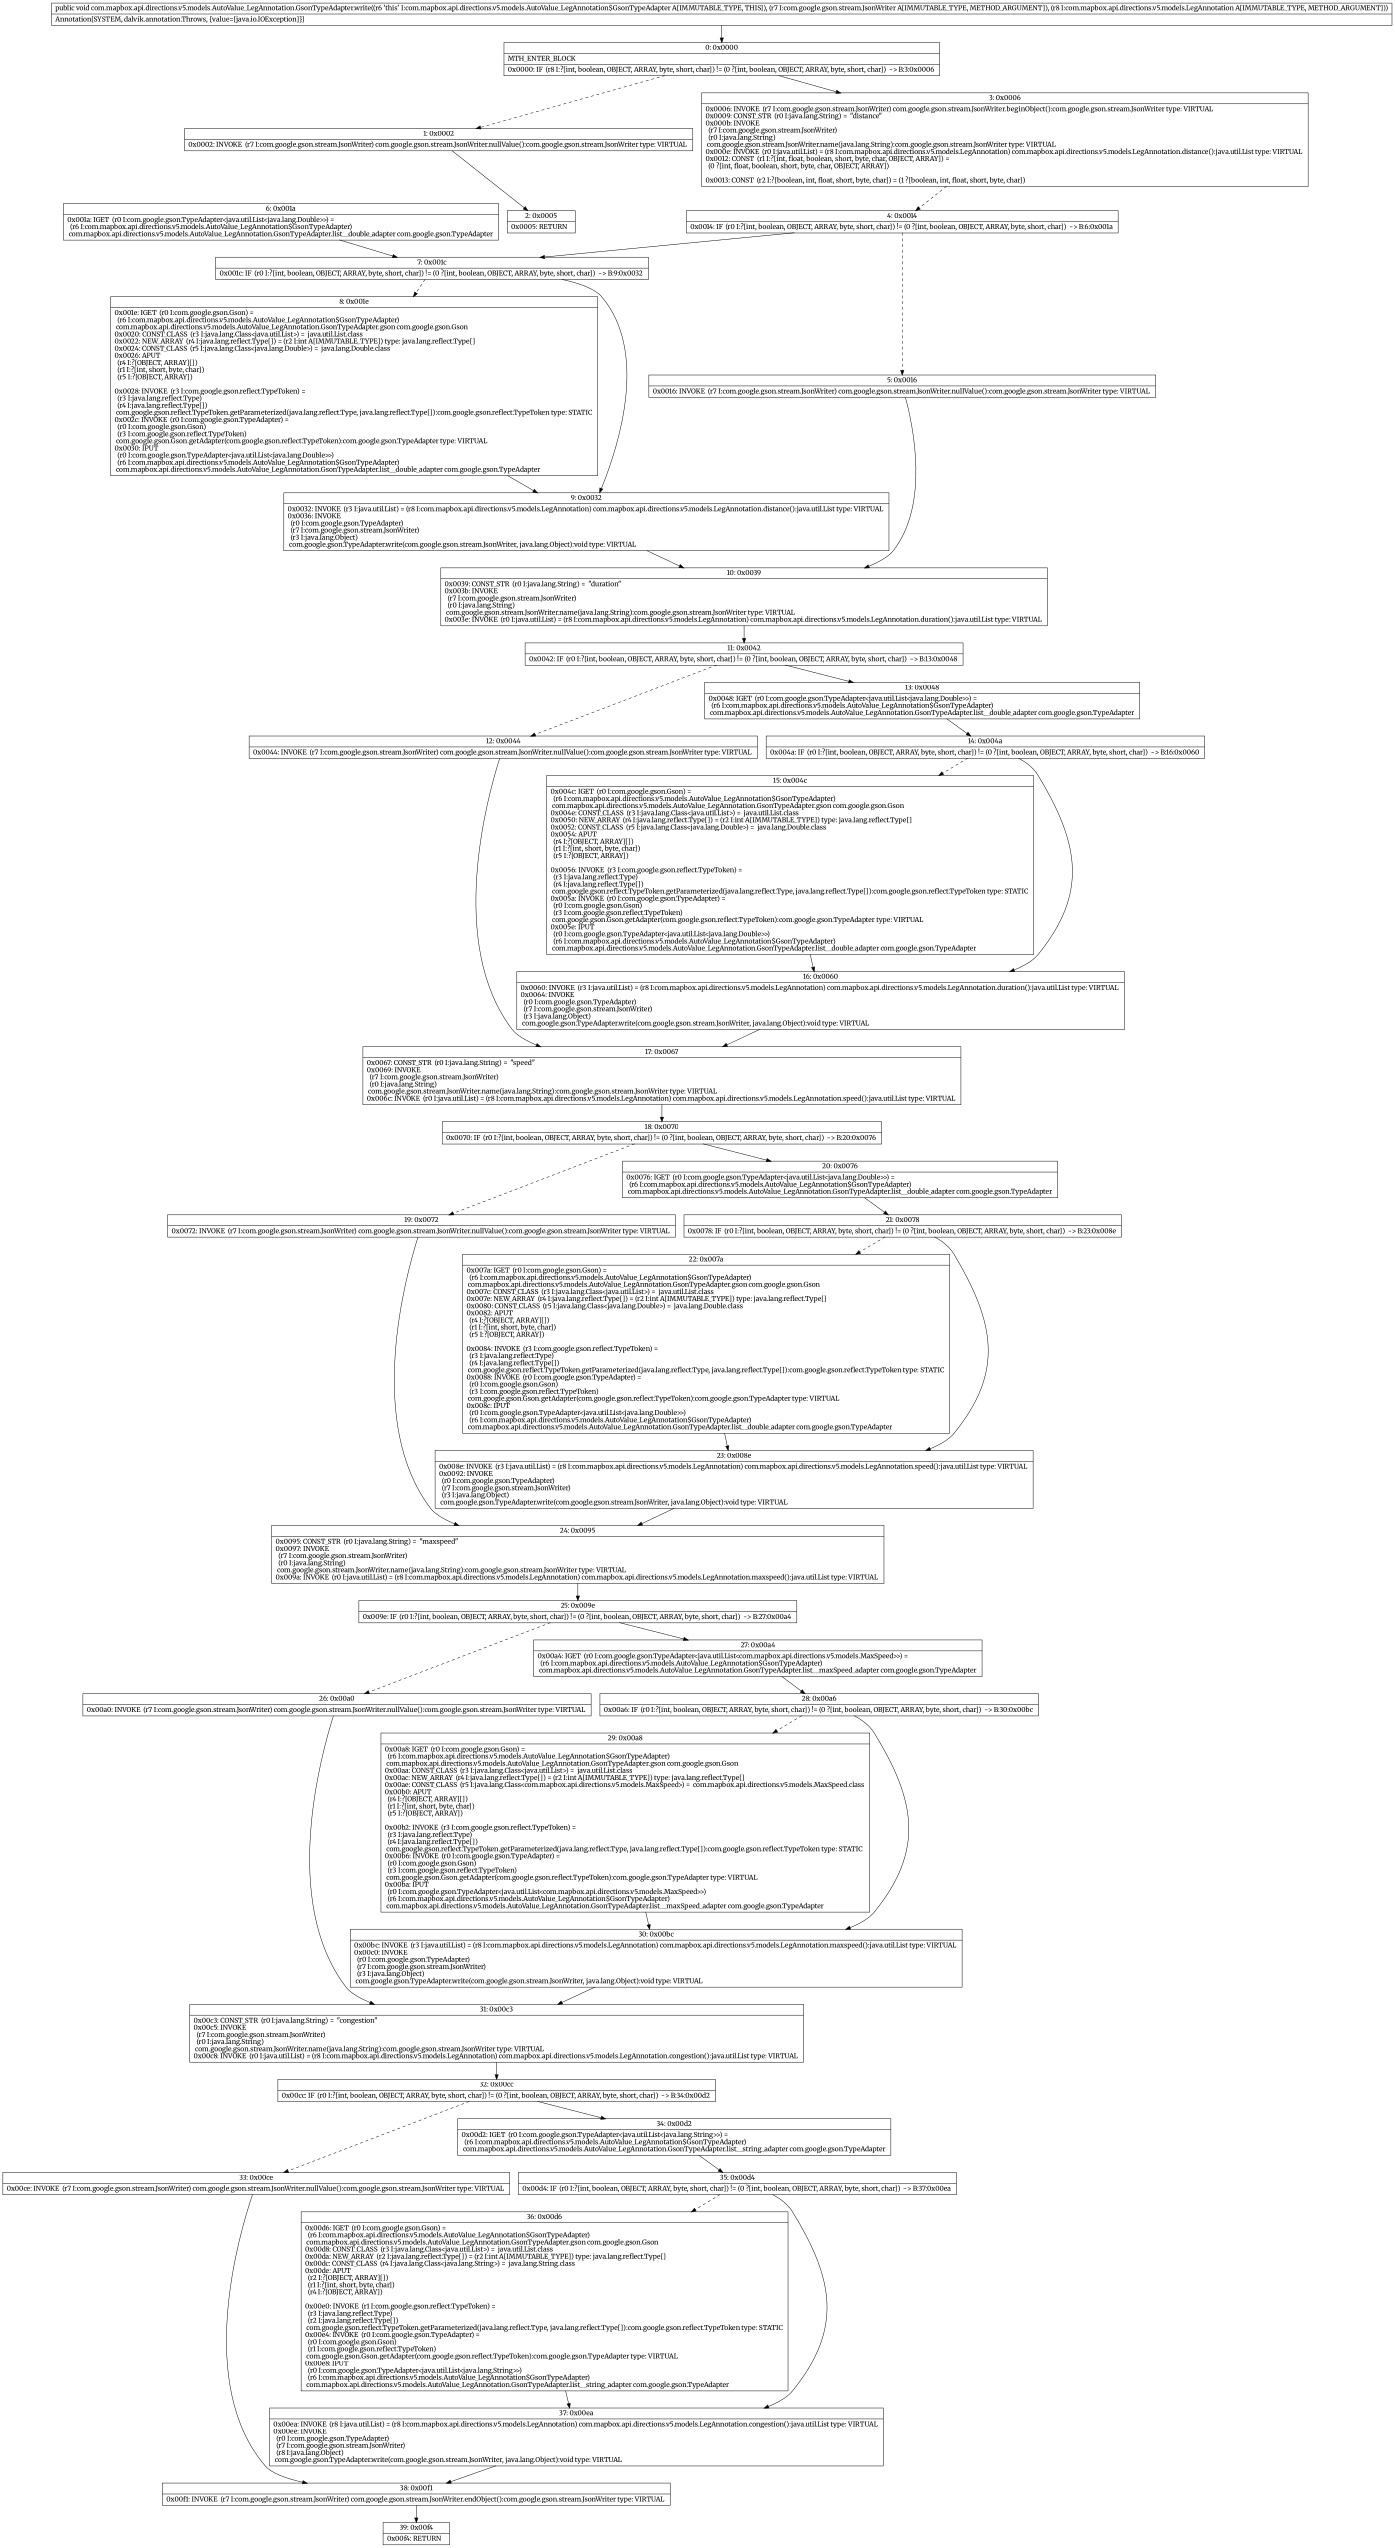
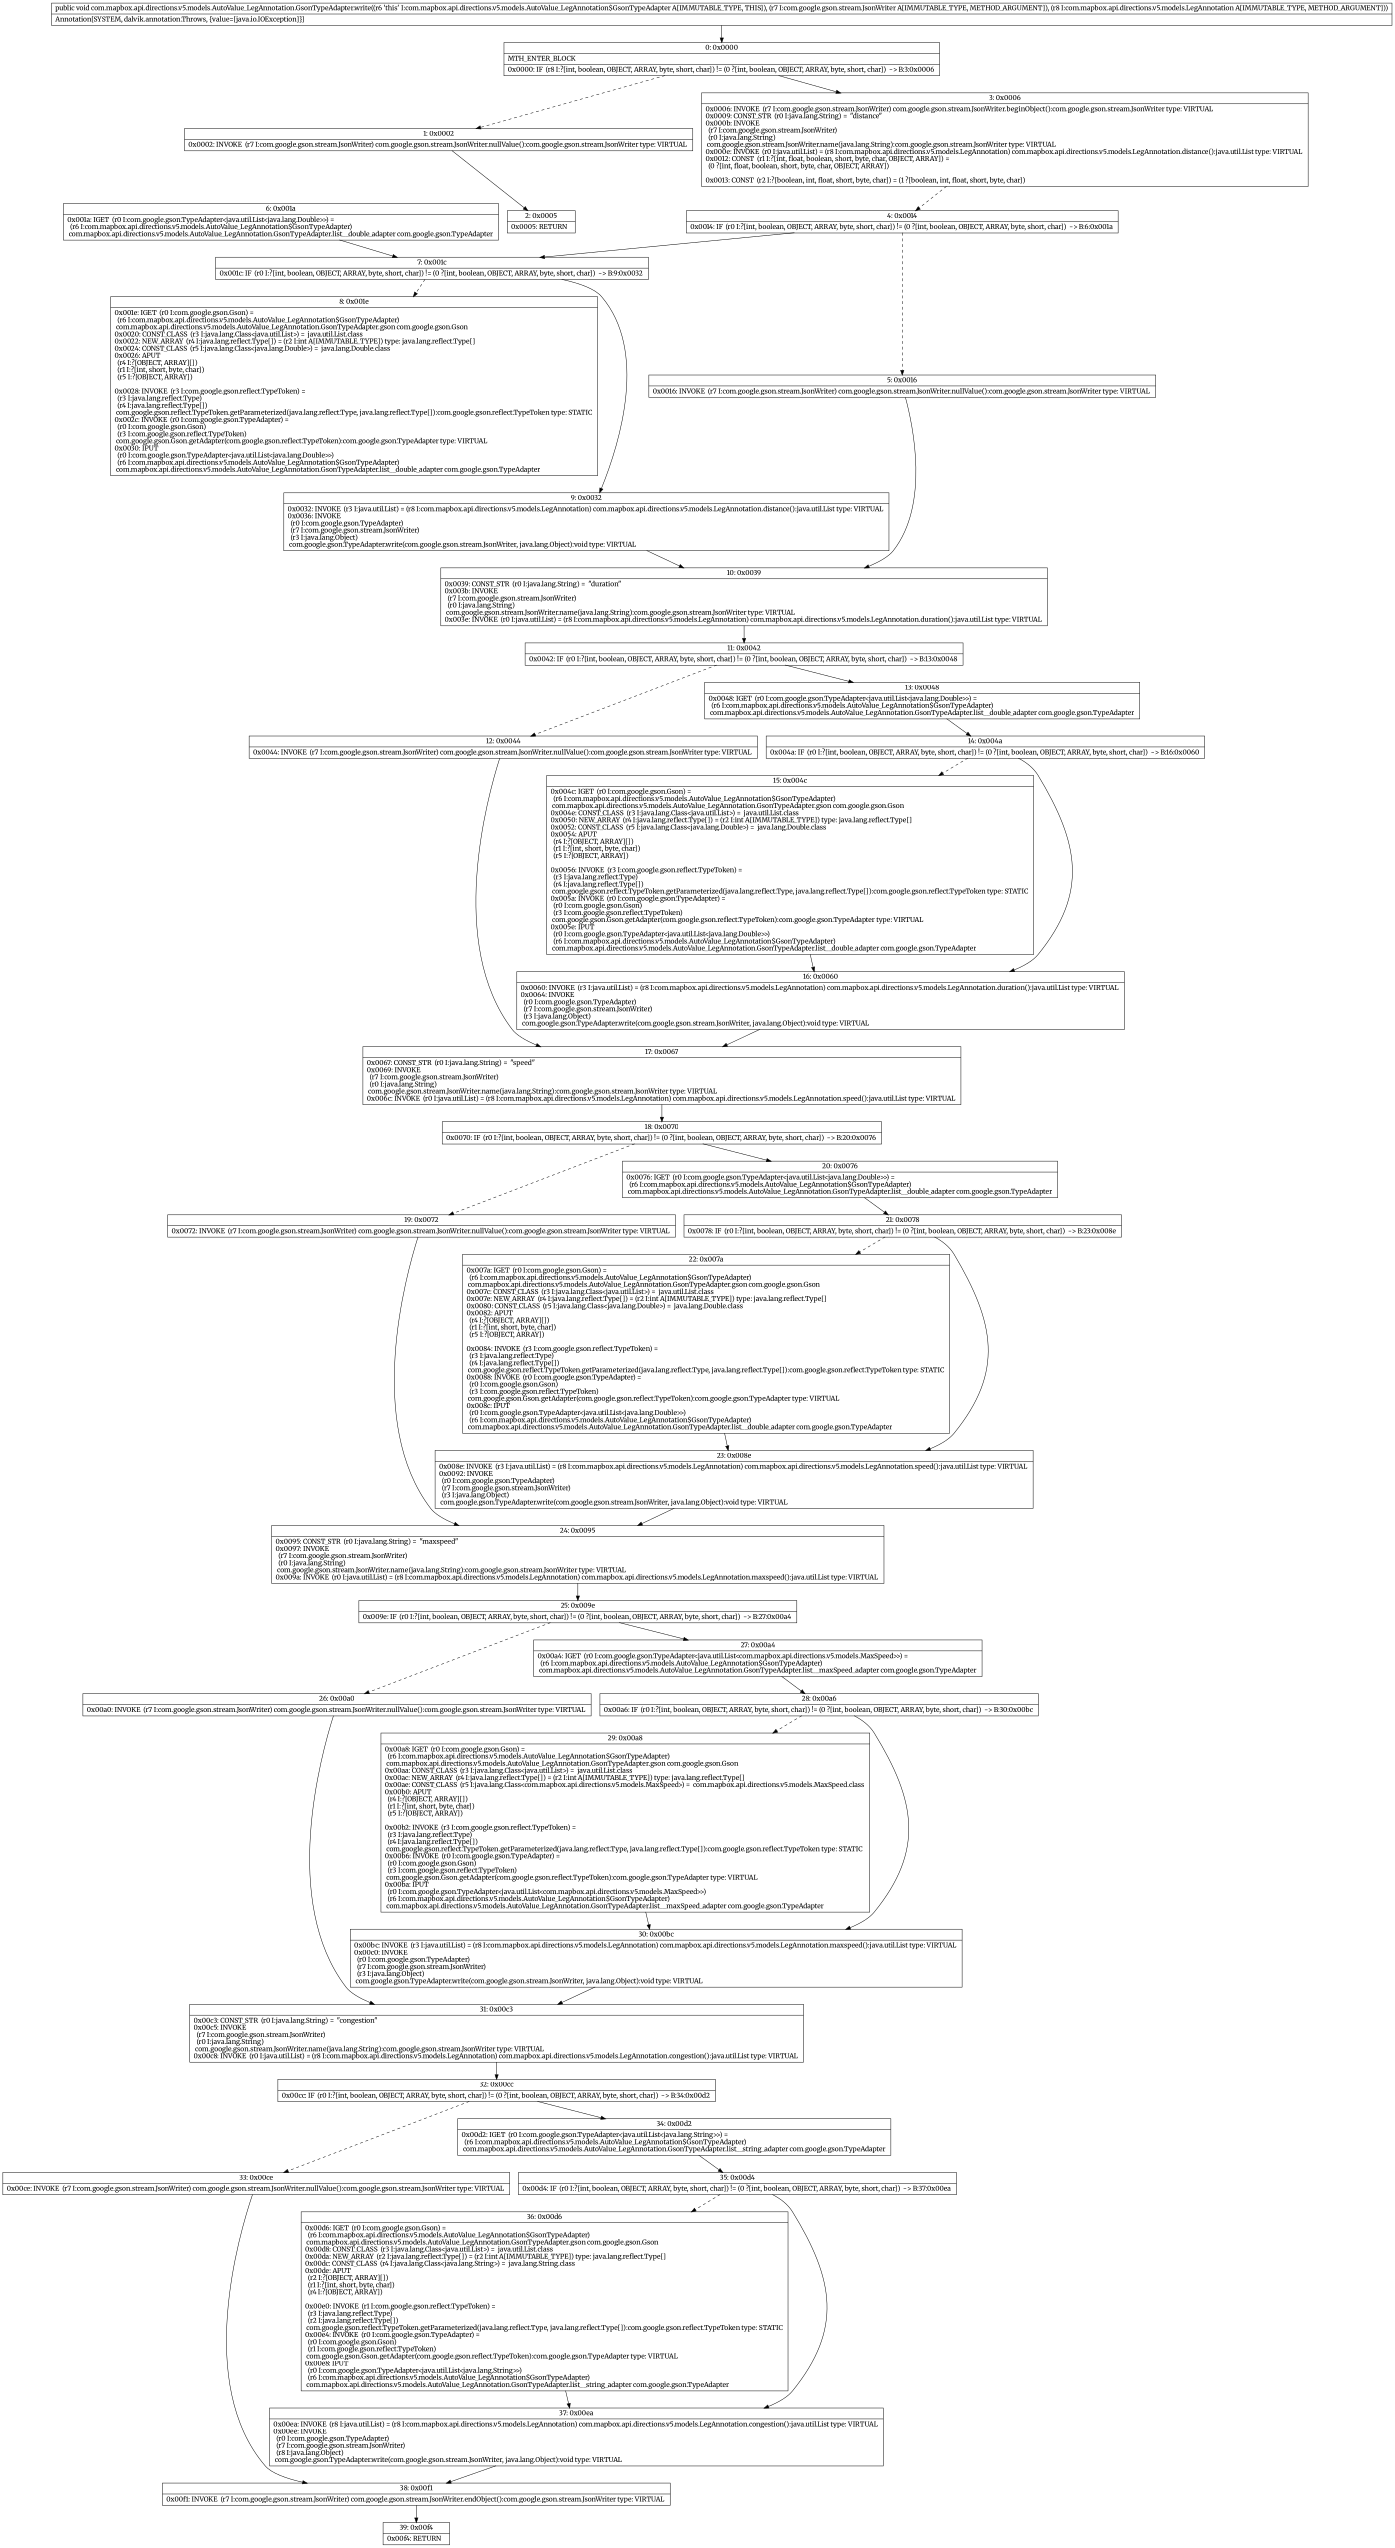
edge "8: 0x001e" -> "9: 0x0032": removed
